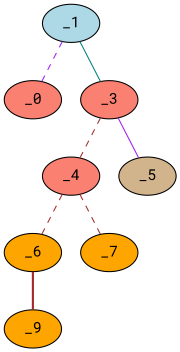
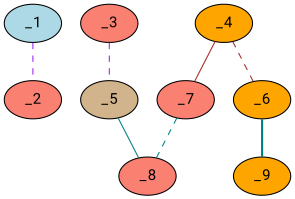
edge "_1" -- "_3": removed
node "_0": label "_0" -> "_2"
edge "_3" -- "_4": removed
edge "_3" -- "_5": style solid -> dashed
node "_4": fillcolor salmon -> orange
node "_8": added
edge "_4" -- "_7": style dashed -> solid
node "_7": fillcolor orange -> salmon
edge "_6" -- "_9": color brown -> teal
